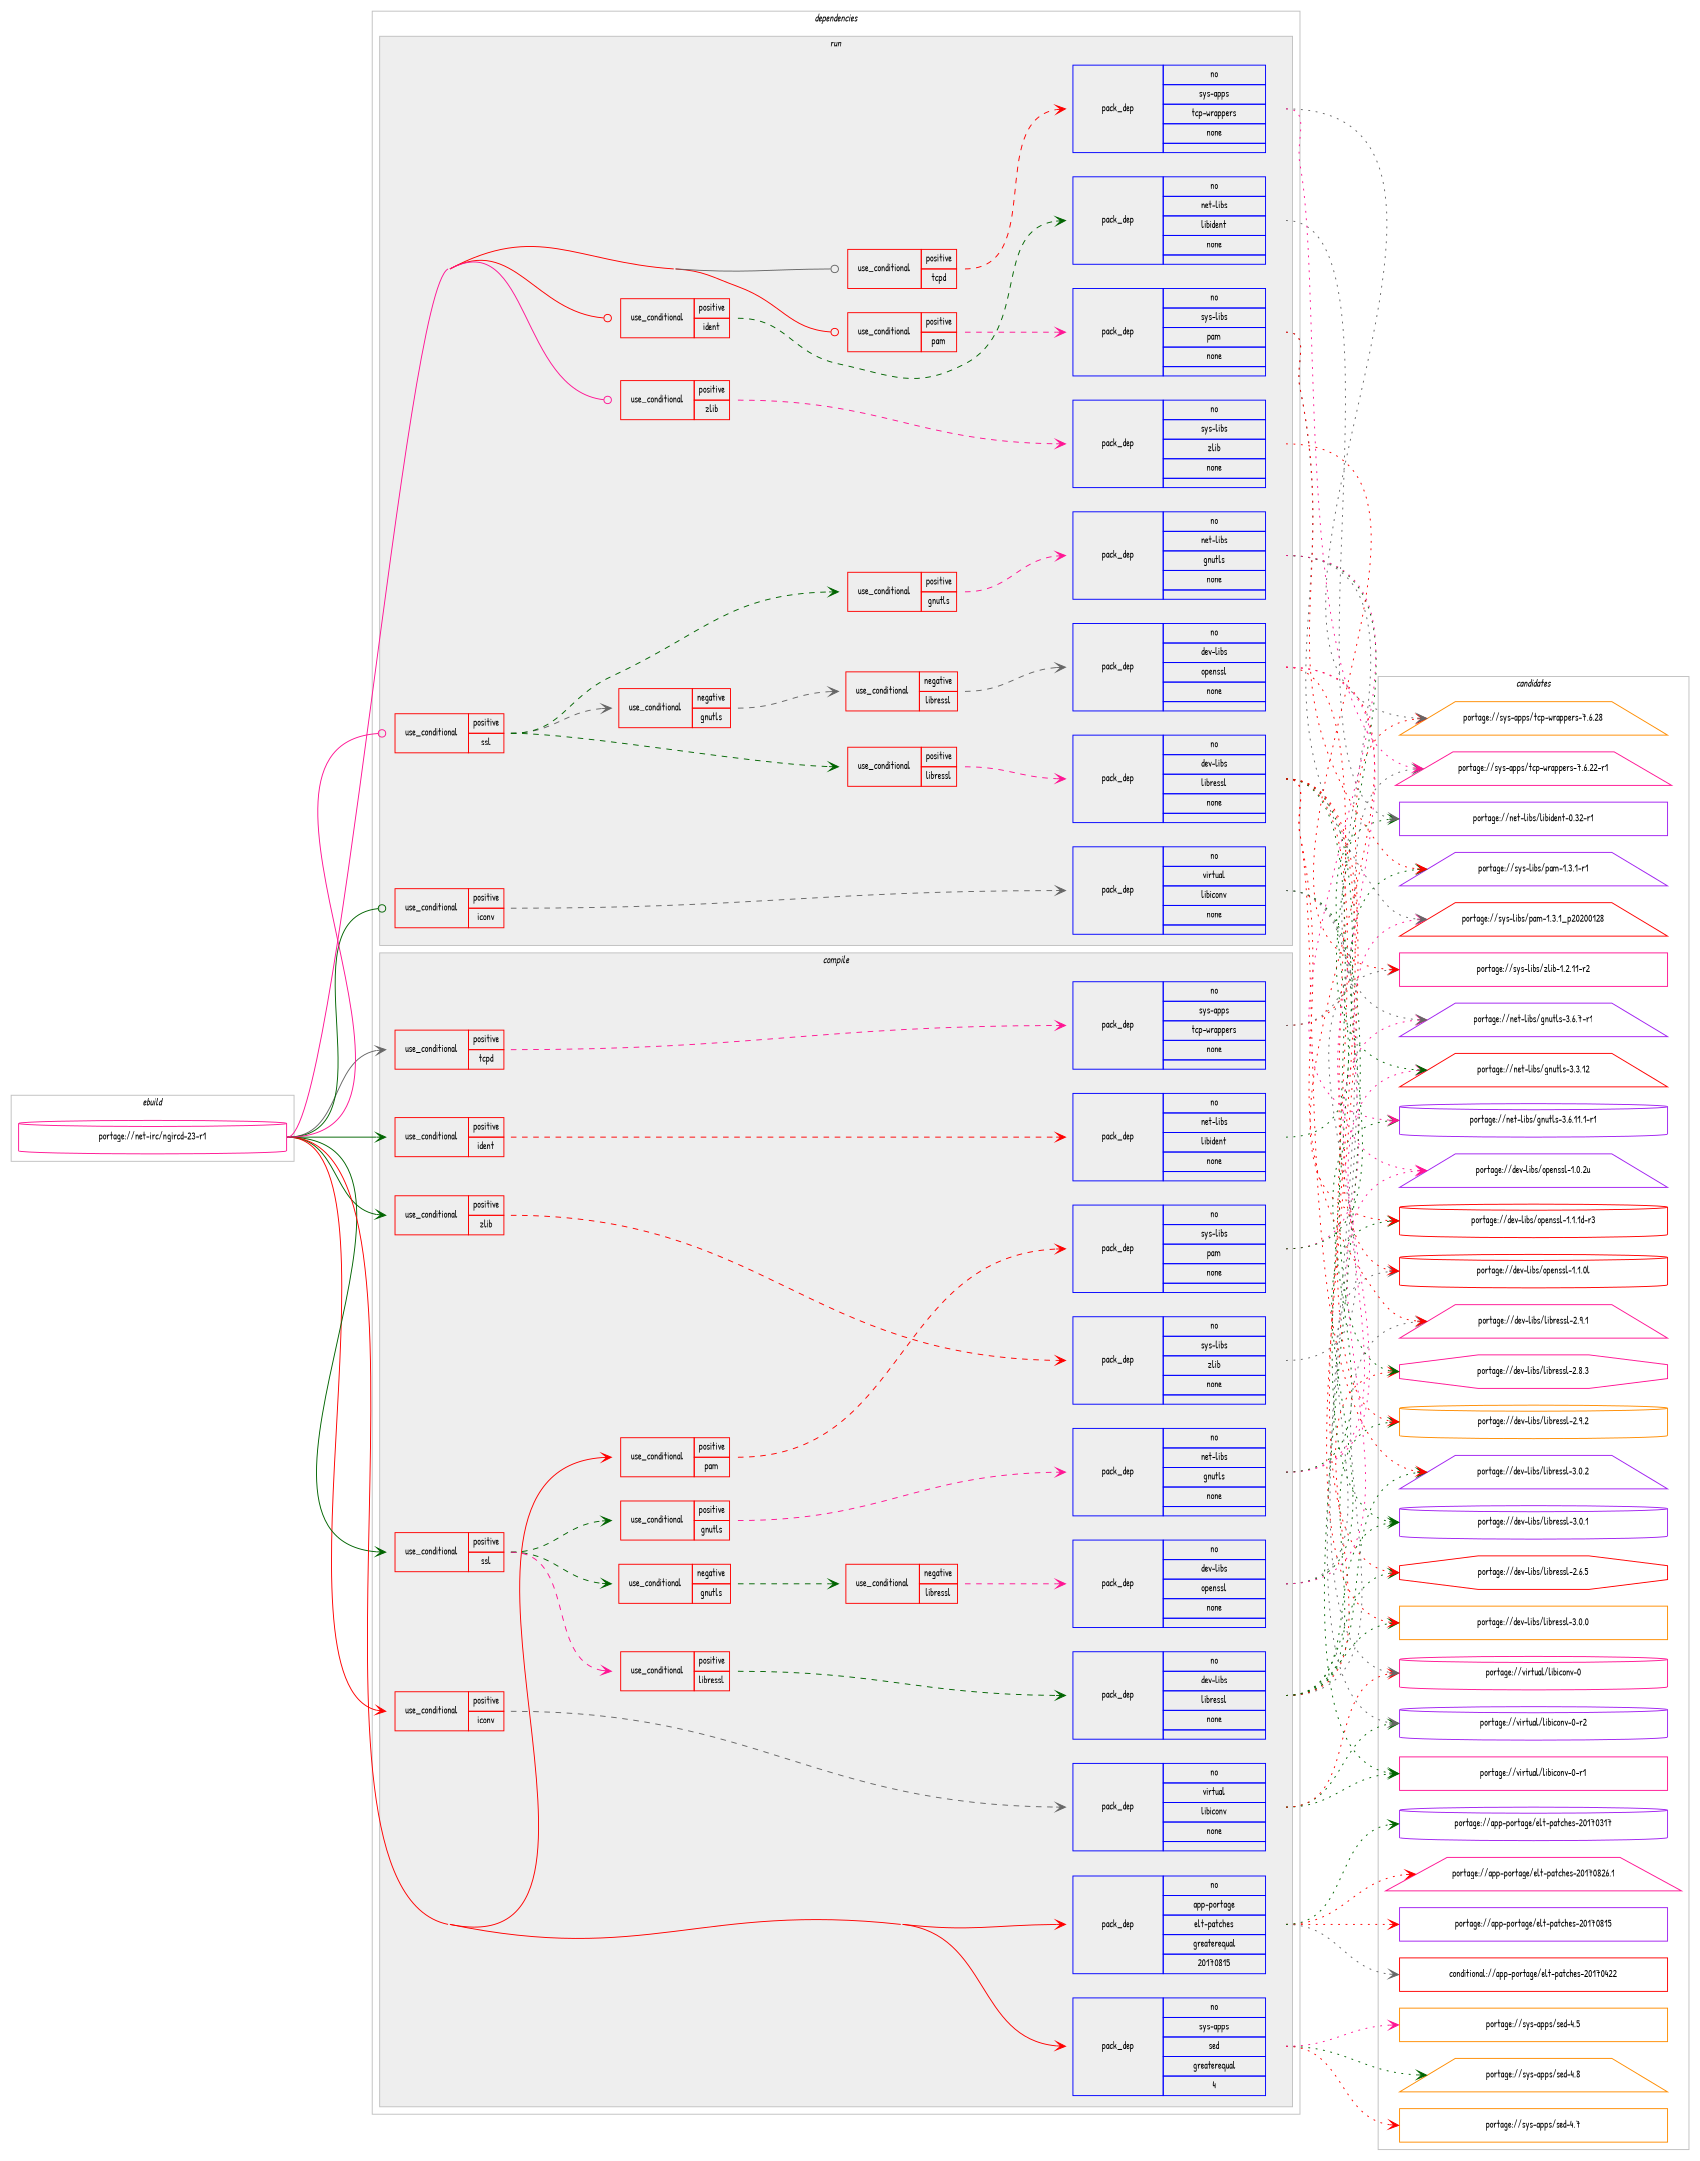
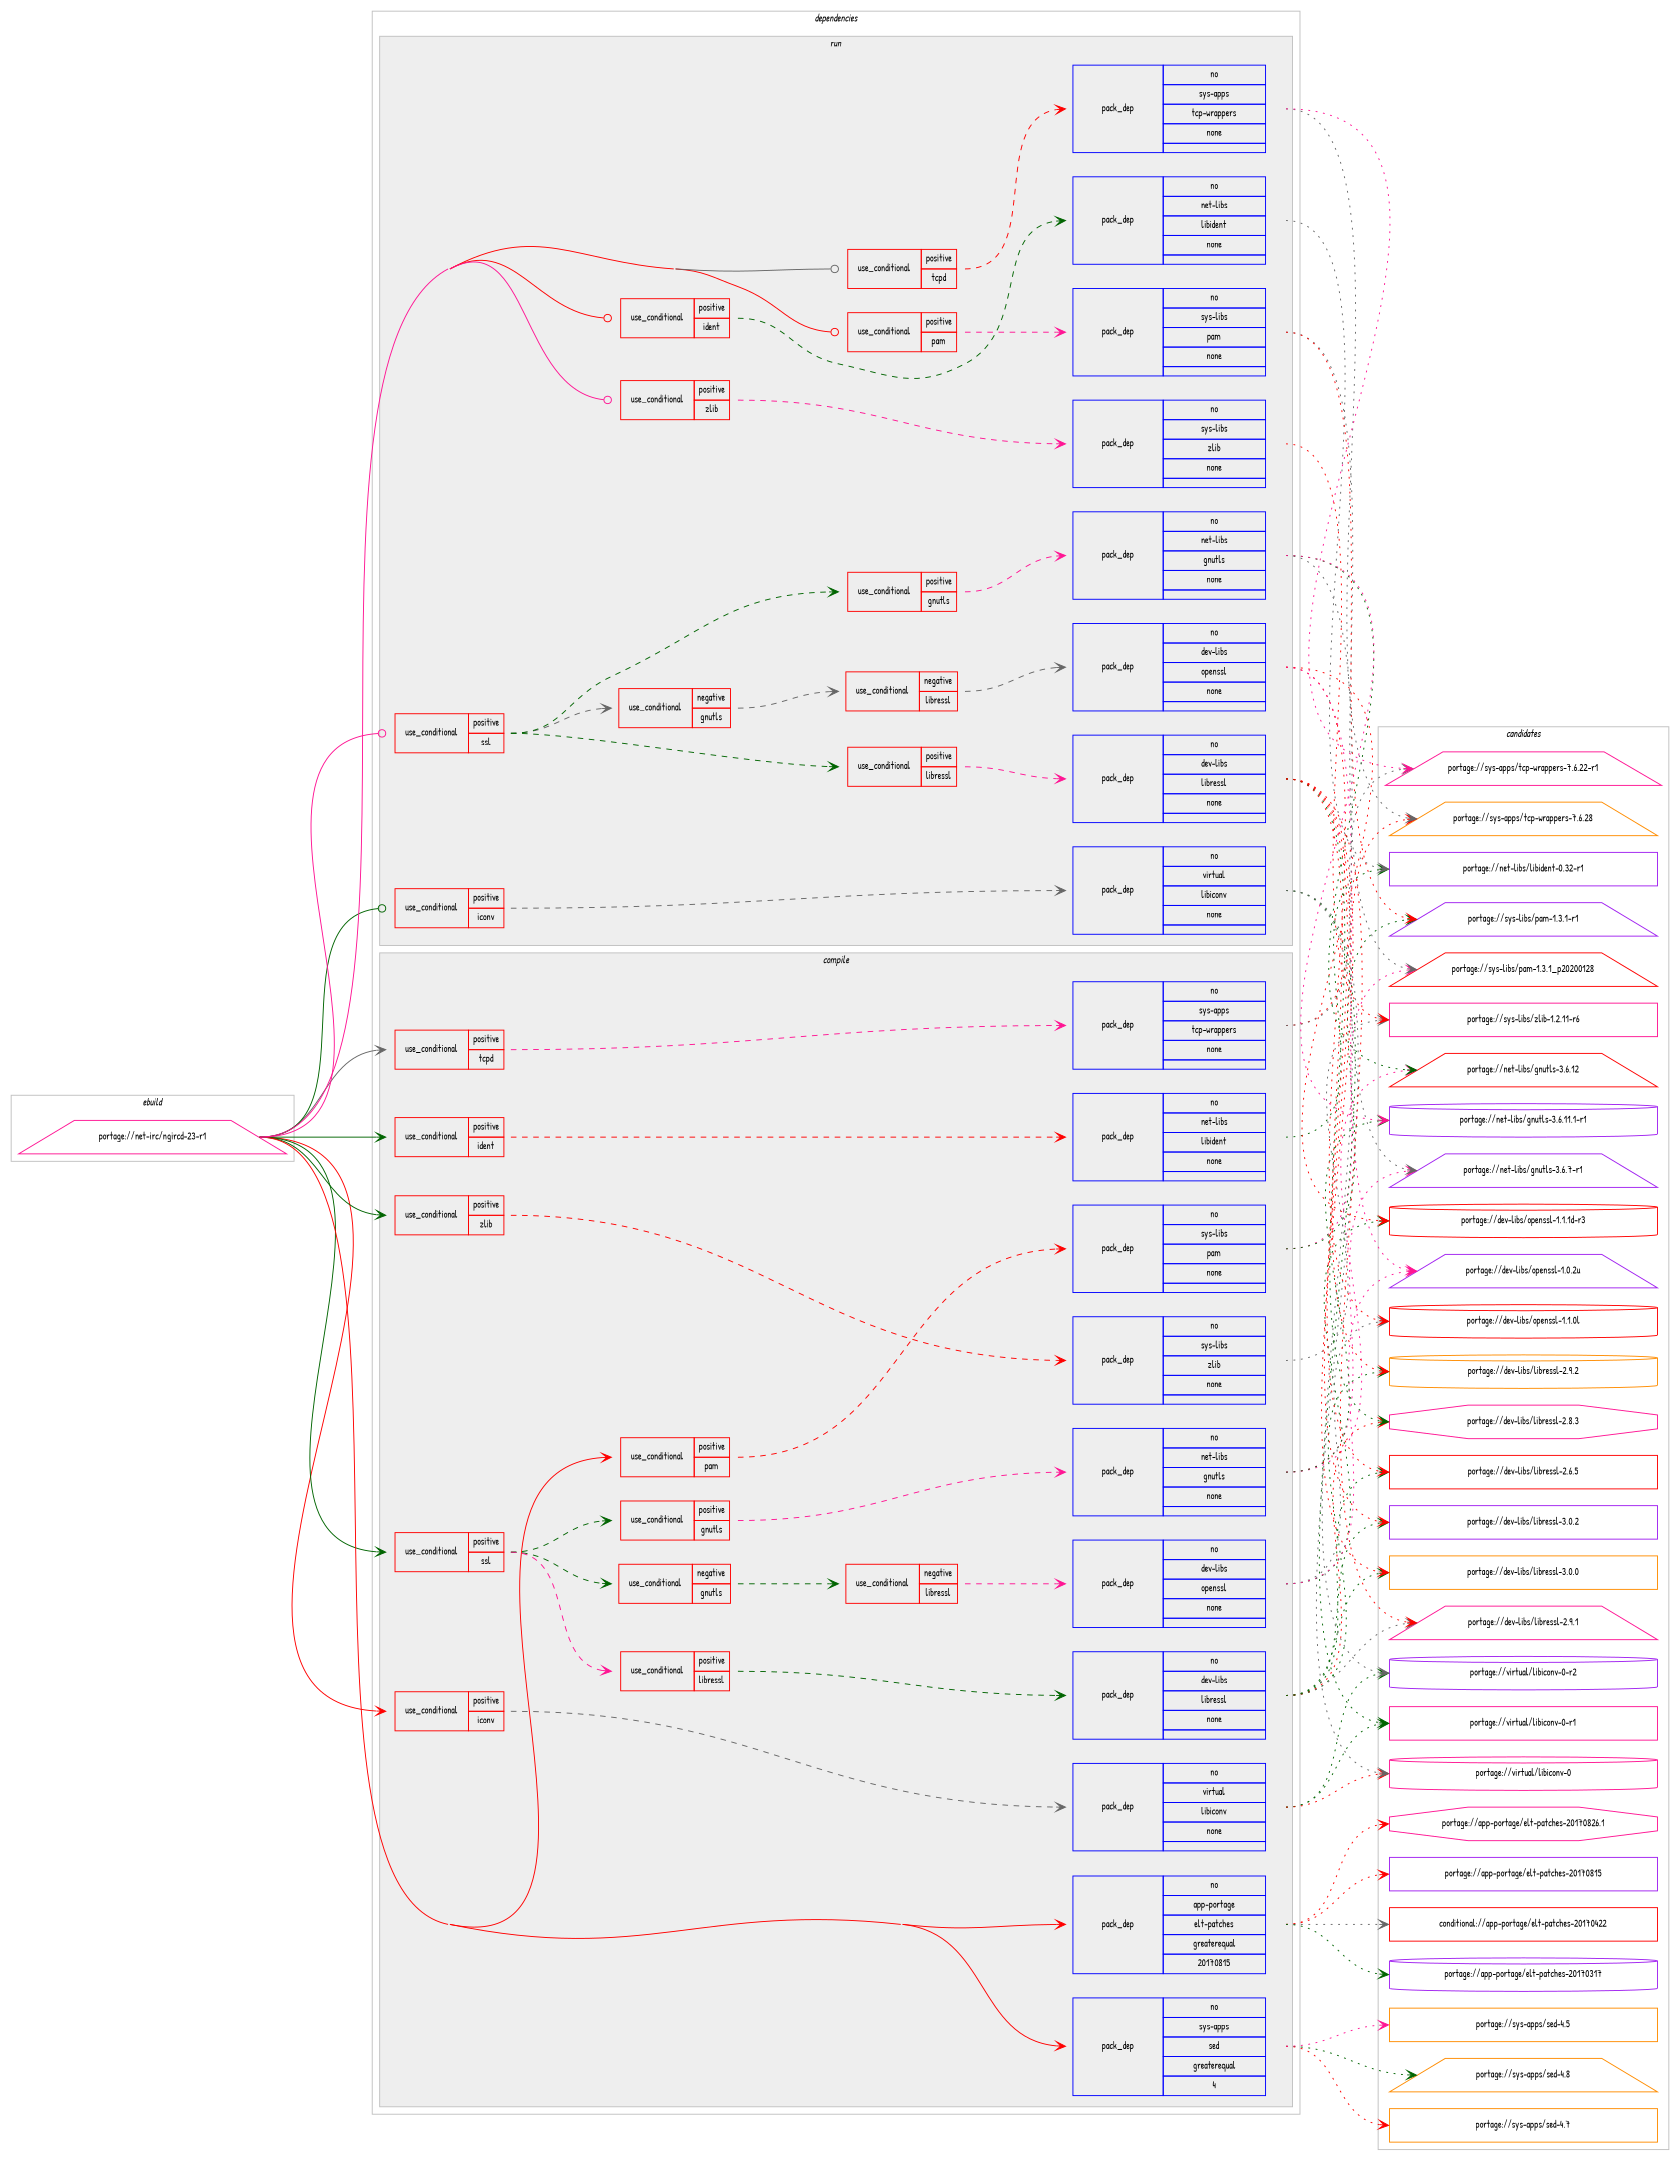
node "portage://sys-libs/zlib-1.2.11-r2": label "portage://sys-libs/zlib-1.2.11-r2" -> "portage://sys-libs/zlib-1.2.11-r6"
node "portage://net-libs/gnutls-3.3.12": label "portage://net-libs/gnutls-3.3.12" -> "portage://net-libs/gnutls-3.6.12"
node "portage://net-irc/ngircd-23-r1": shape cylinder -> trapezium
node "portage://dev-libs/libressl-3.0.2": shape trapezium -> box
node "portage://dev-libs/libressl-3.0.1": removed
node "portage://dev-libs/libressl-2.6.5": shape octagon -> box
node "portage://app-portage/elt-patches-20170826.1": shape trapezium -> octagon
